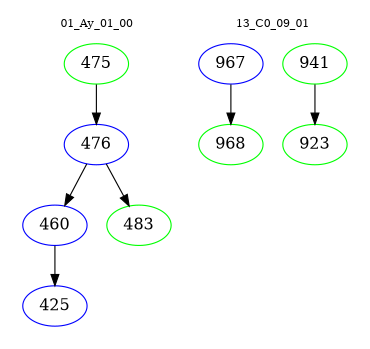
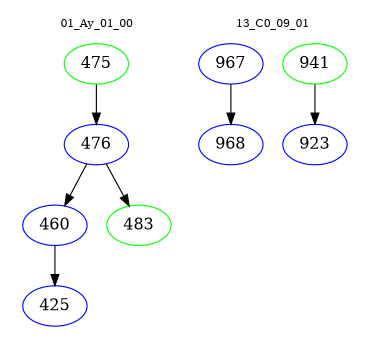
node "968": color green -> blue
node "923": color green -> blue
